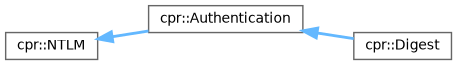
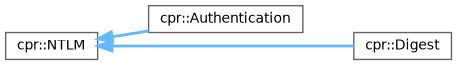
edge "cpr::Digest" -> "cpr::Authentication": now "cpr::Digest" -> "cpr::NTLM"
